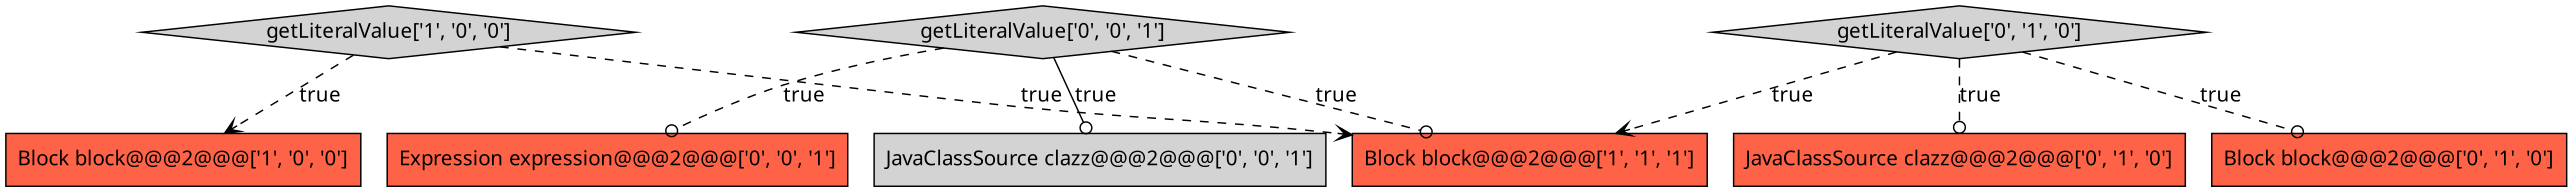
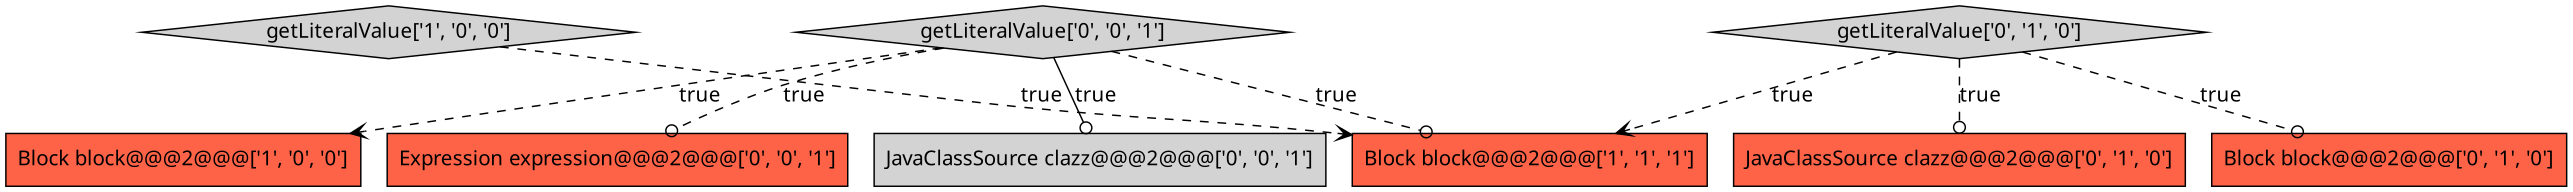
edge "getLiteralValue['1', '0', '0']" -> "Block block@@@2@@@['1', '0', '0']": now "getLiteralValue['0', '0', '1']" -> "Block block@@@2@@@['1', '0', '0']"
